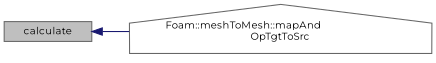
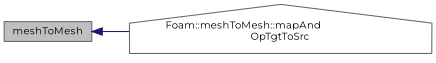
node "calculate": label "calculate" -> "meshToMesh"
